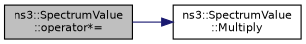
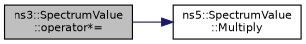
node "ns3::SpectrumValue ::Multiply": label "ns3::SpectrumValue ::Multiply" -> "ns5::SpectrumValue ::Multiply"
